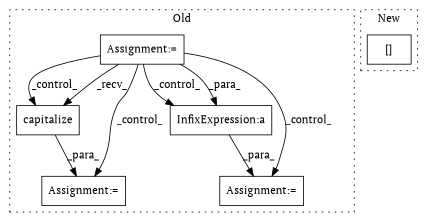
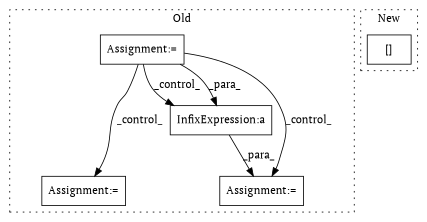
node "capitalize": removed
